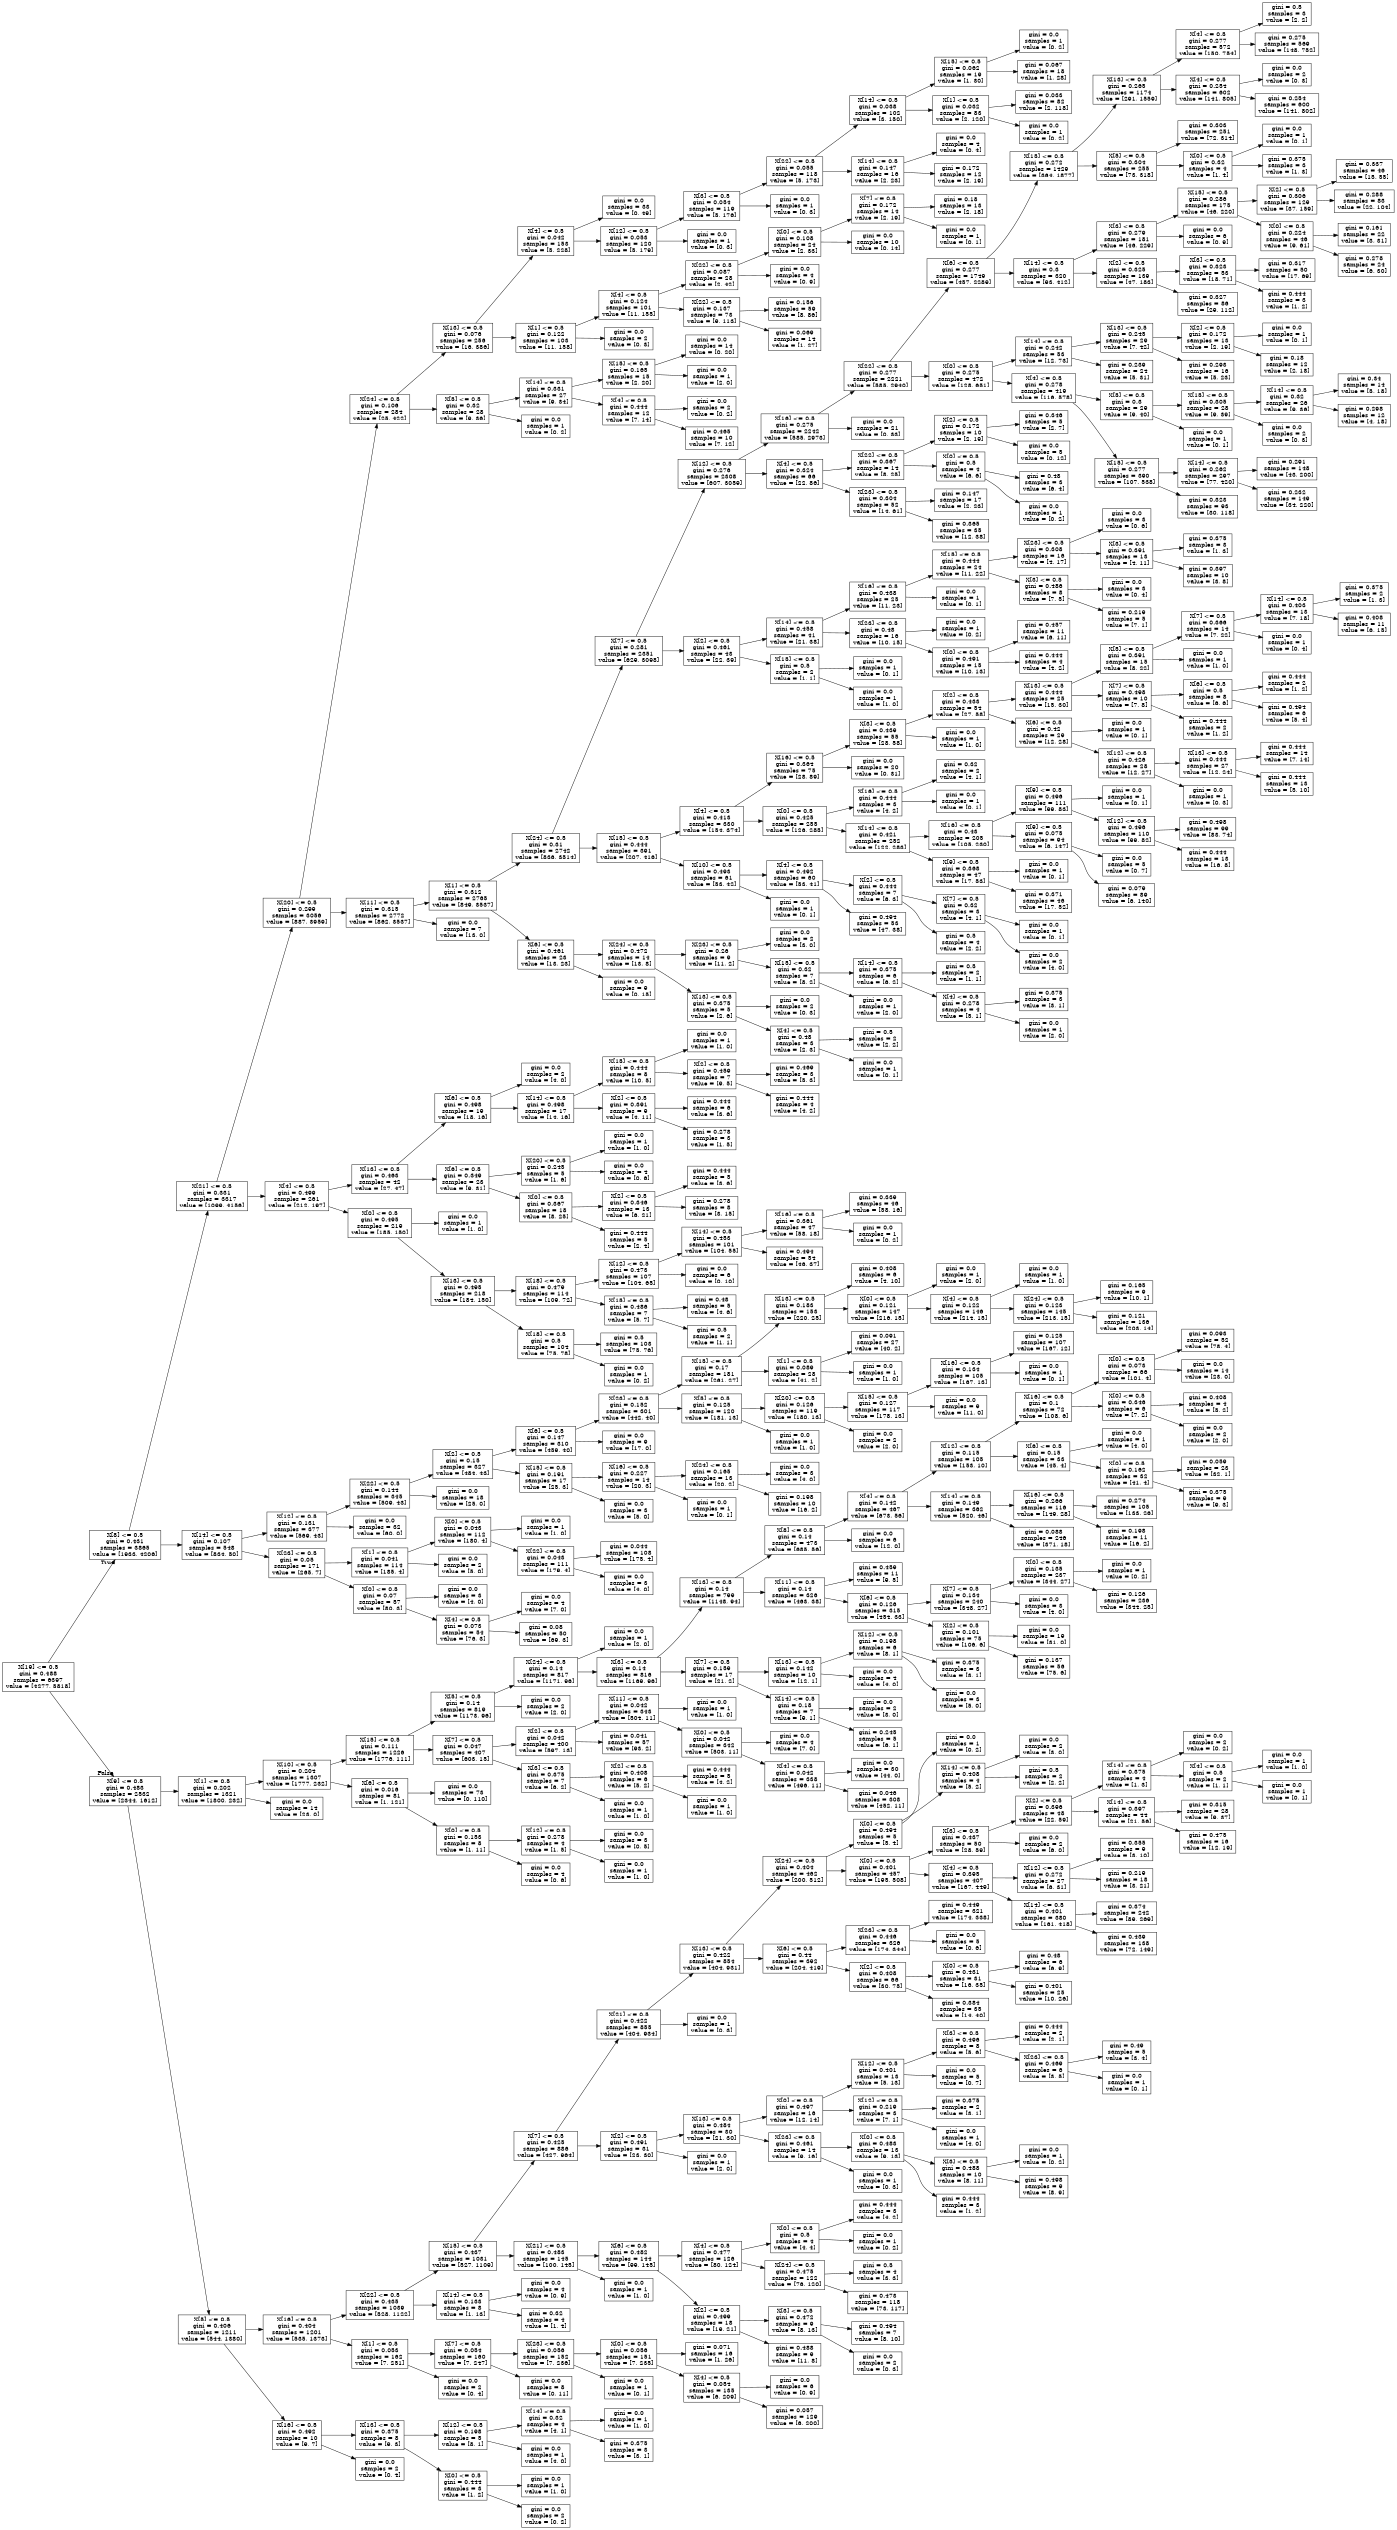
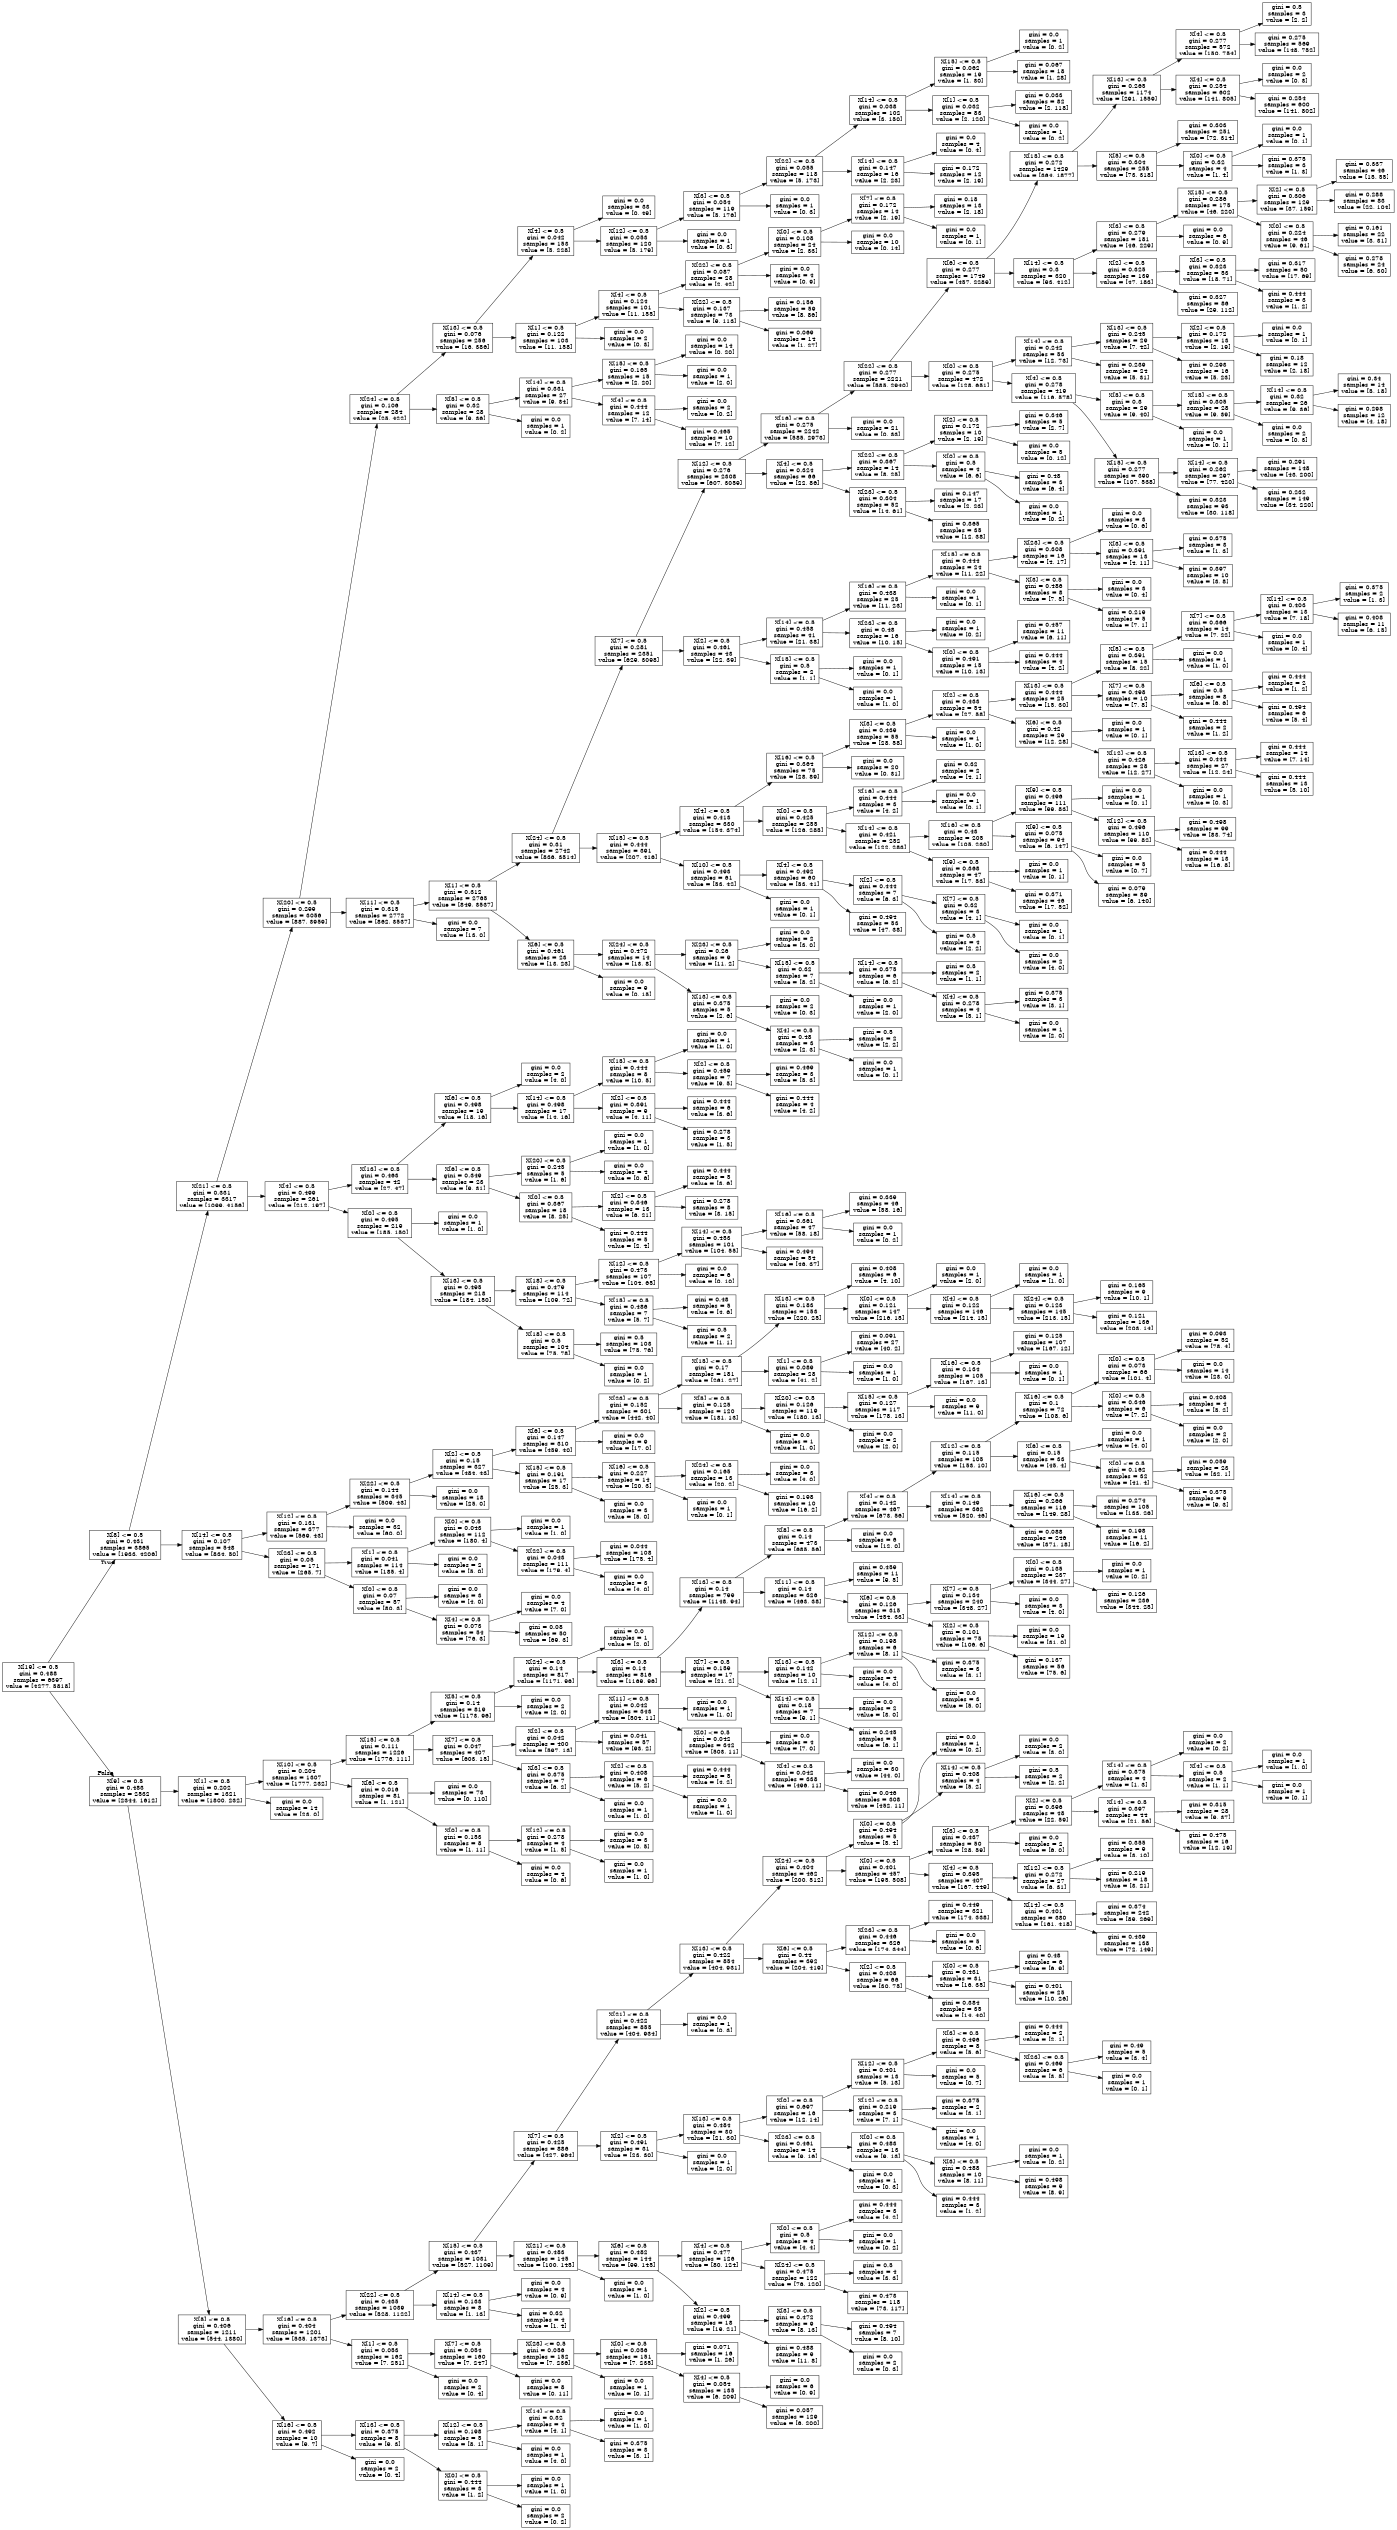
node "X[0] <= 0.5 gini = 0.497 samples = 16 value = [12, 14]": label "X[0] <= 0.5 gini = 0.497 samples = 16 value = [12, 14]" -> "X[0] <= 0.5 gini = 0.697 samples = 16 value = [12, 14]"
